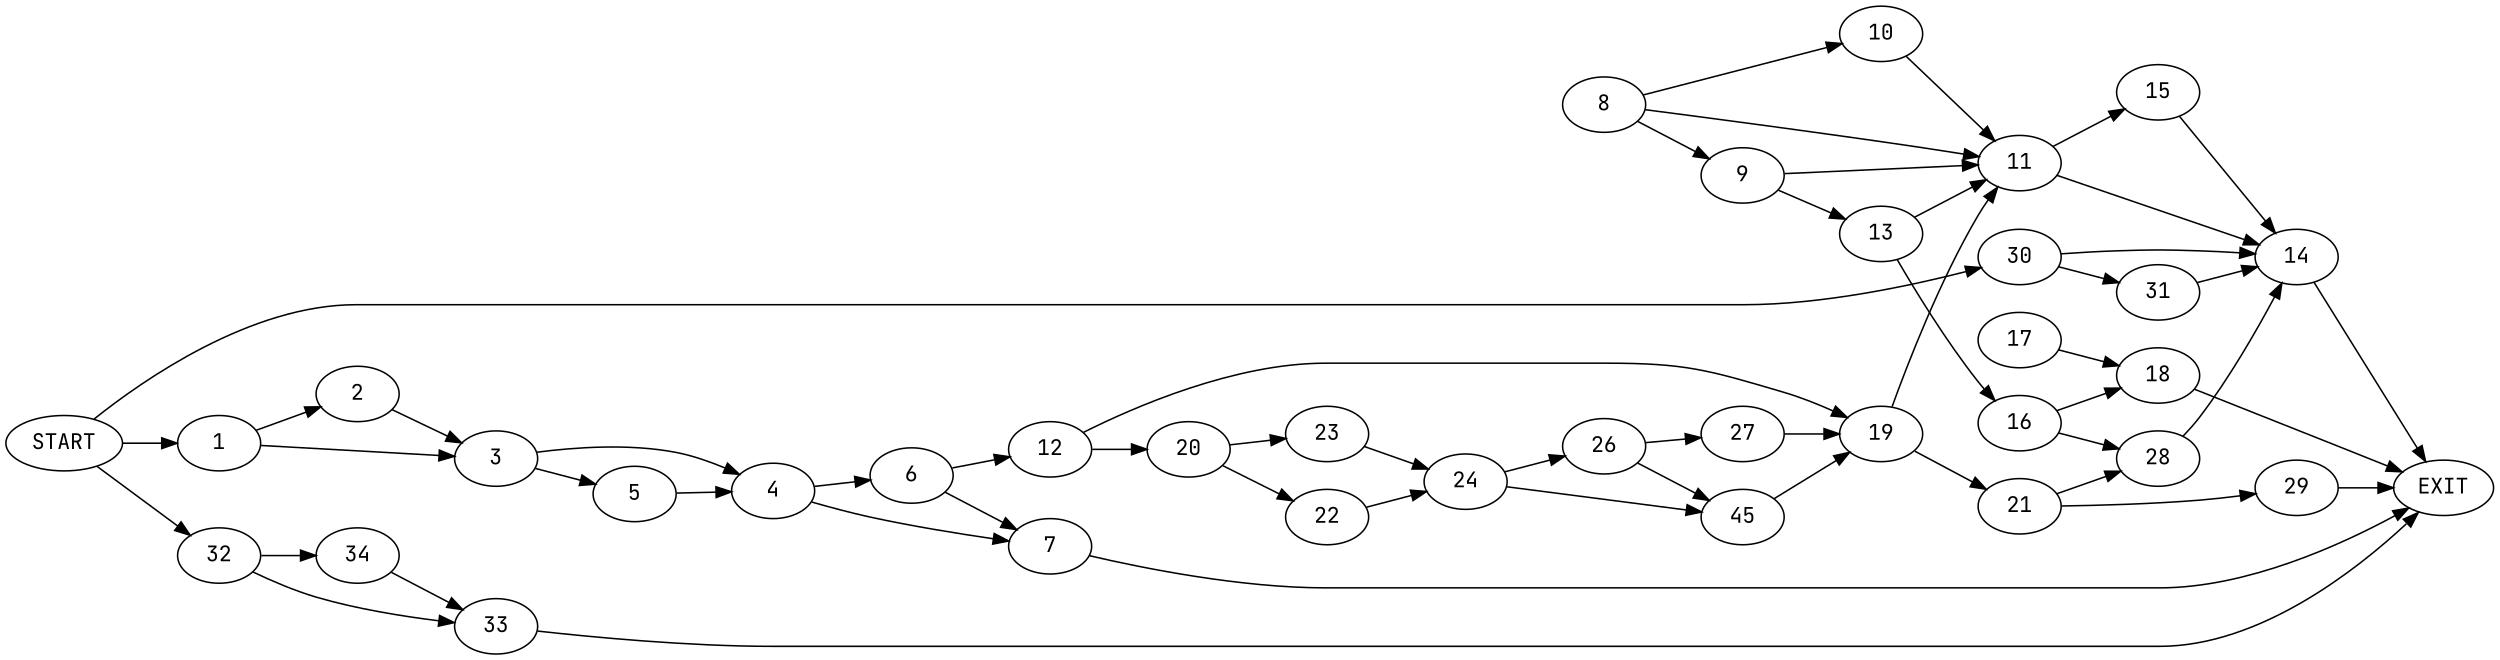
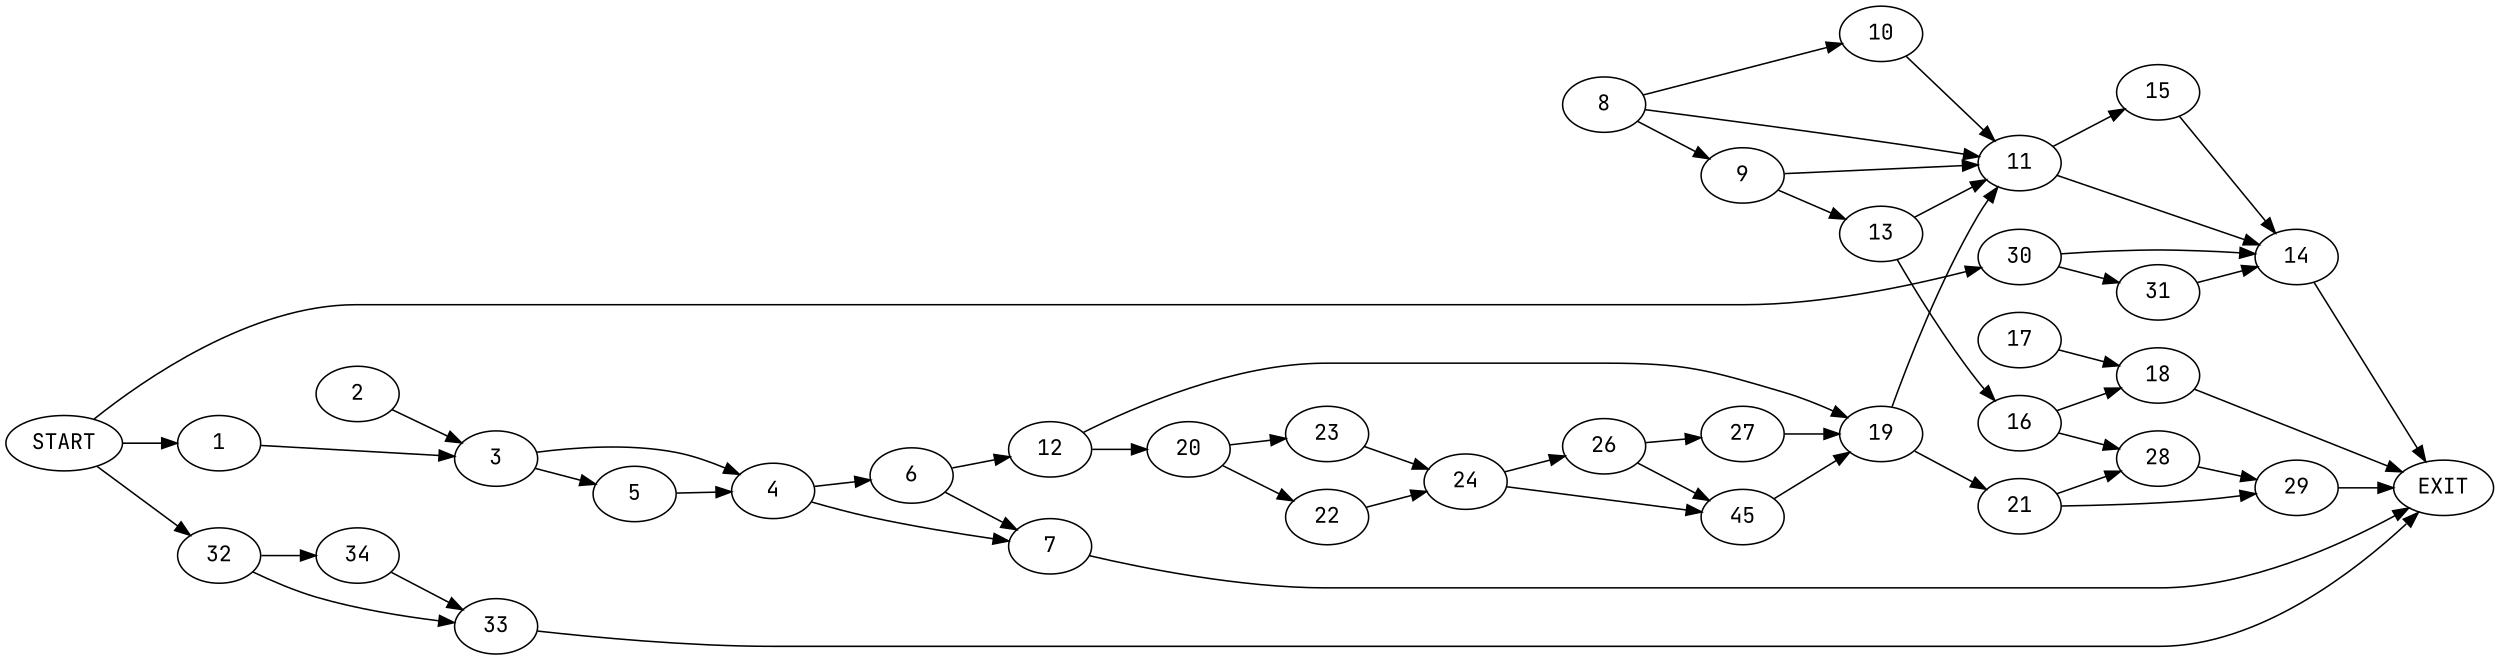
edge "28" -> "14": now "28" -> "29"
edge "1" -> "2": removed
